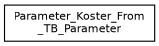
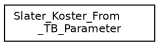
node "Parameter_Koster_From _TB_Parameter": label "Parameter_Koster_From _TB_Parameter" -> "Slater_Koster_From _TB_Parameter"
